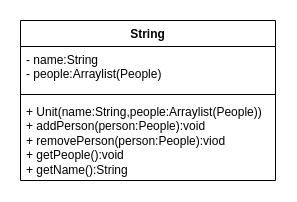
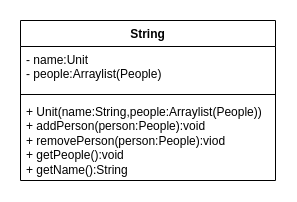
node "- name:String - people:Arraylist(People)": label "- name:String - people:Arraylist(People)" -> "- name:Unit - people:Arraylist(People)"
